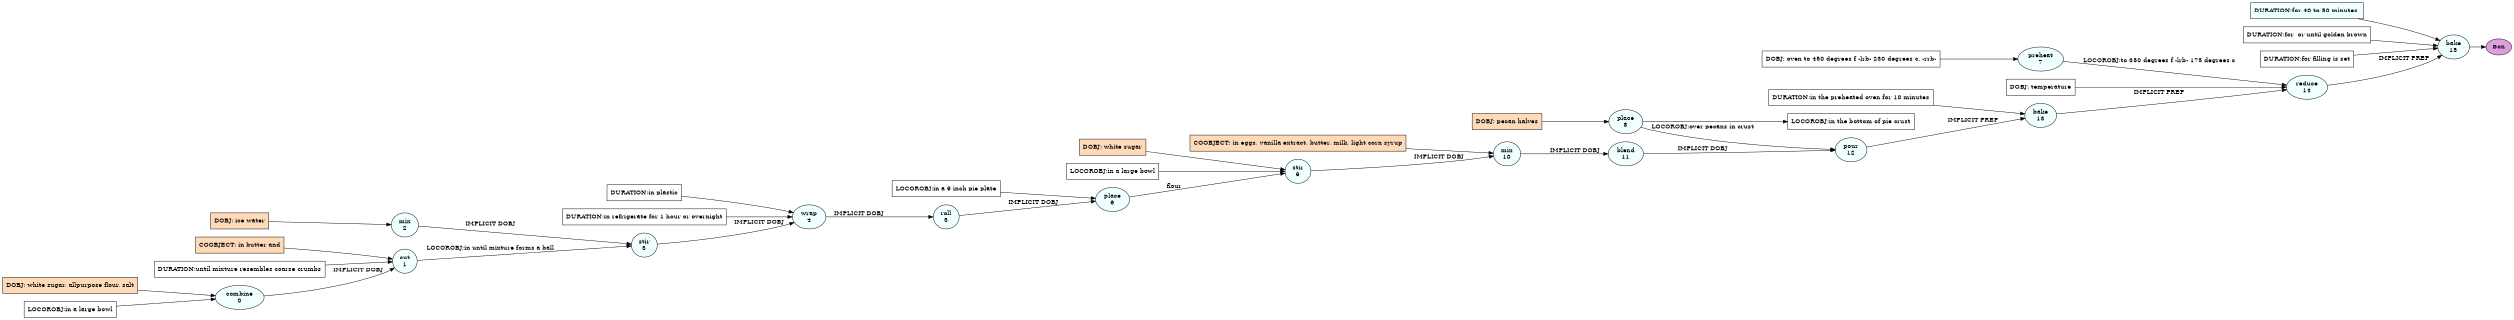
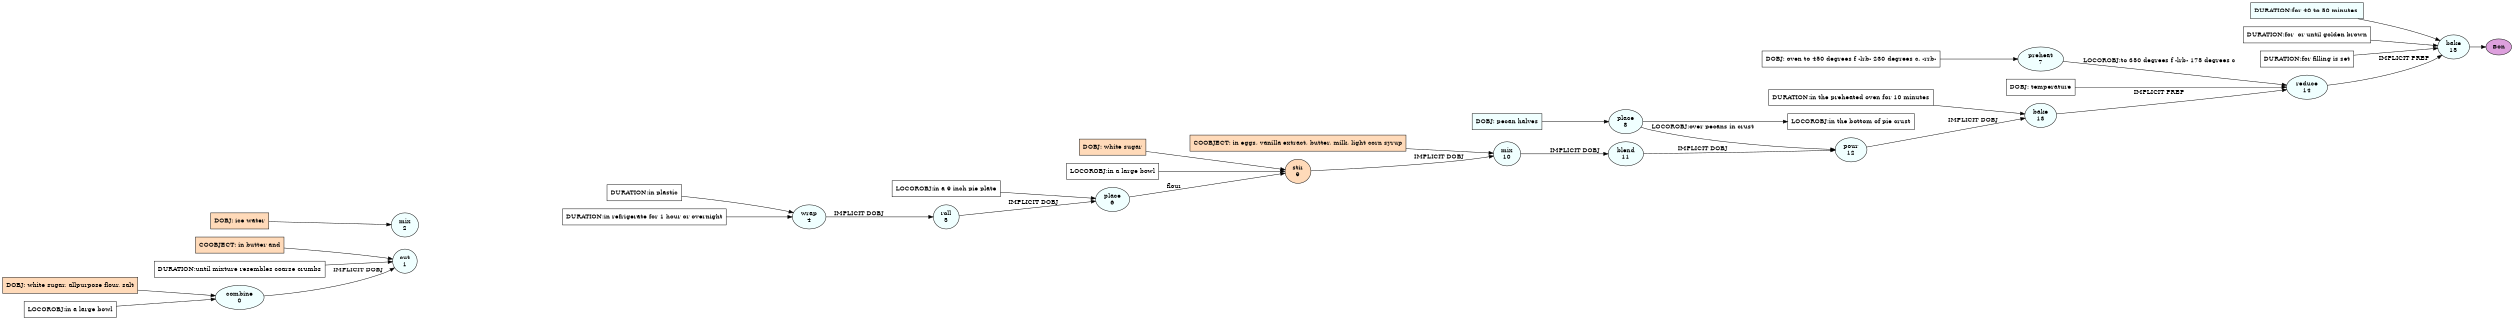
edge "pour 12" -> "bake 13": label "IMPLICIT PREP" -> "IMPLICIT DOBJ"
node "DOBJ: pecan halves": fillcolor peachpuff -> azure
node "stir 9": fillcolor azure -> peachpuff
node "stir 3": removed
